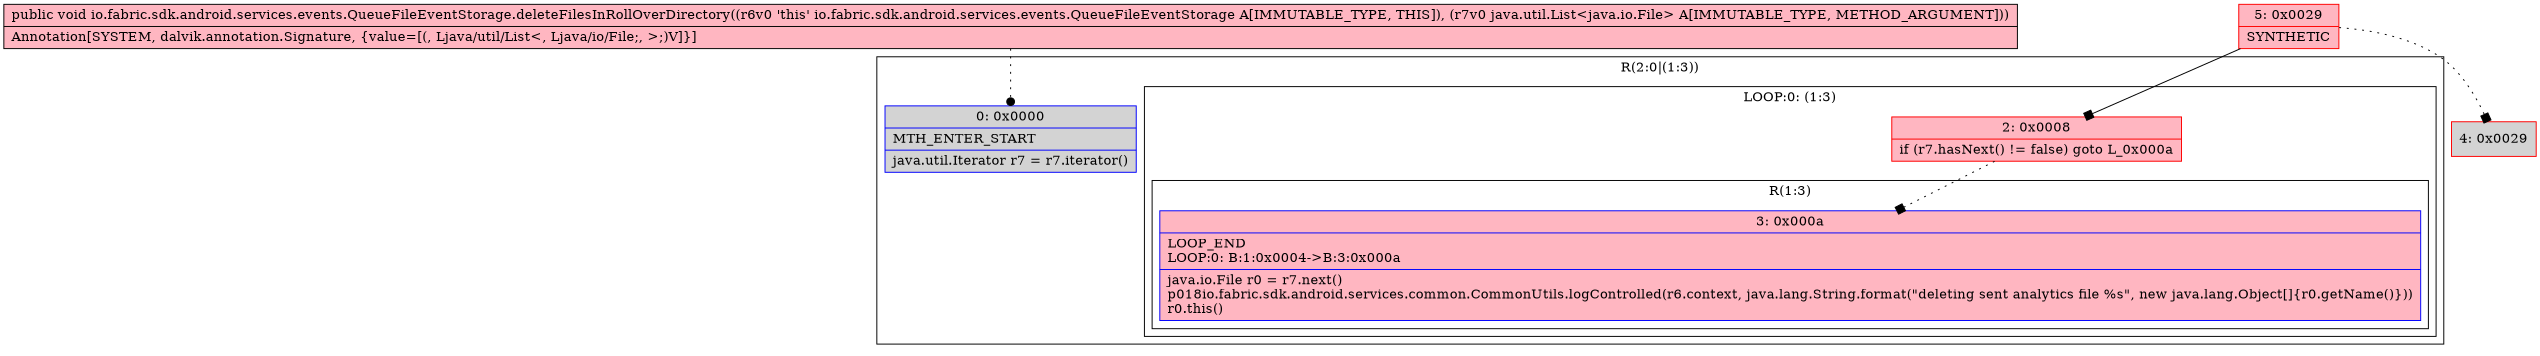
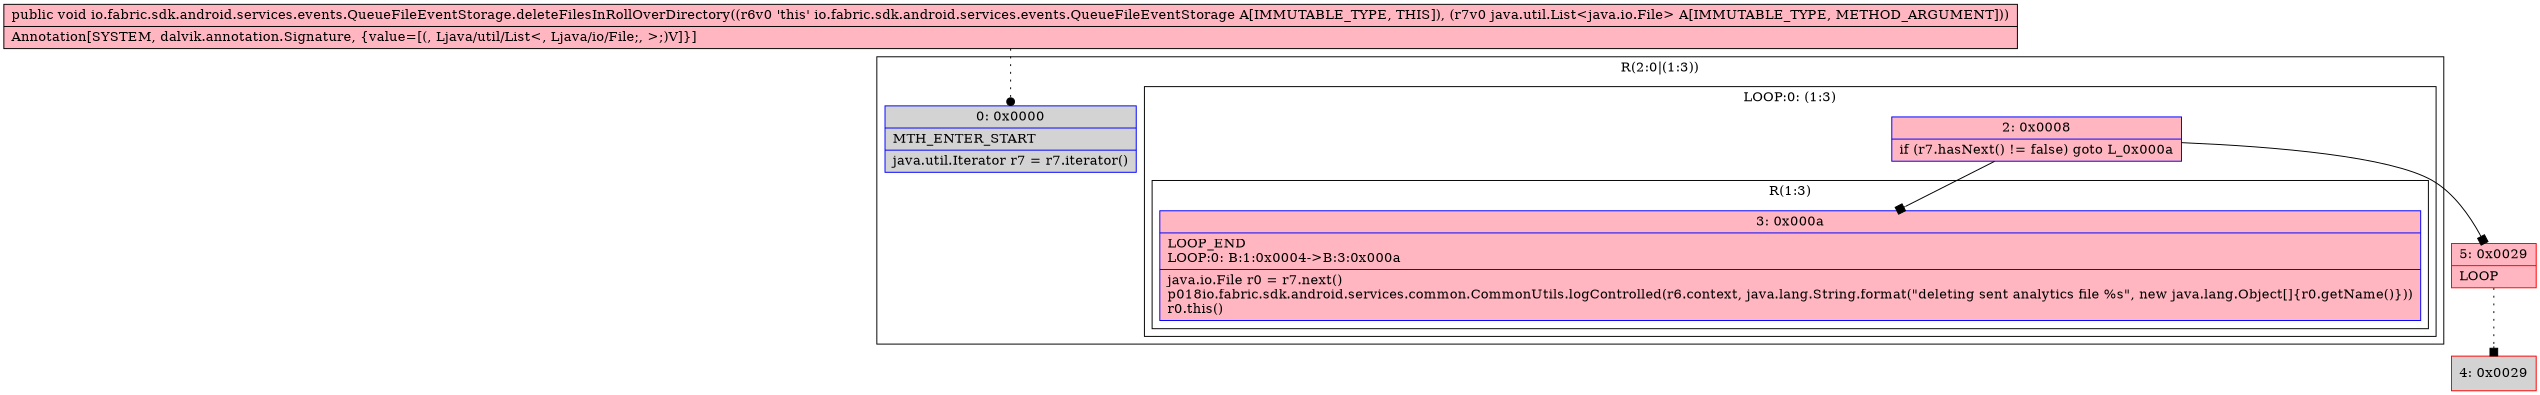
node "5: 0x0029": text "SYNTHETIC" -> "LOOP"
edge "5: 0x0029" -> "2: 0x0008": reversed
node "2: 0x0008": color red -> blue
edge "2: 0x0008" -> "3: 0x000a": style dotted -> solid
